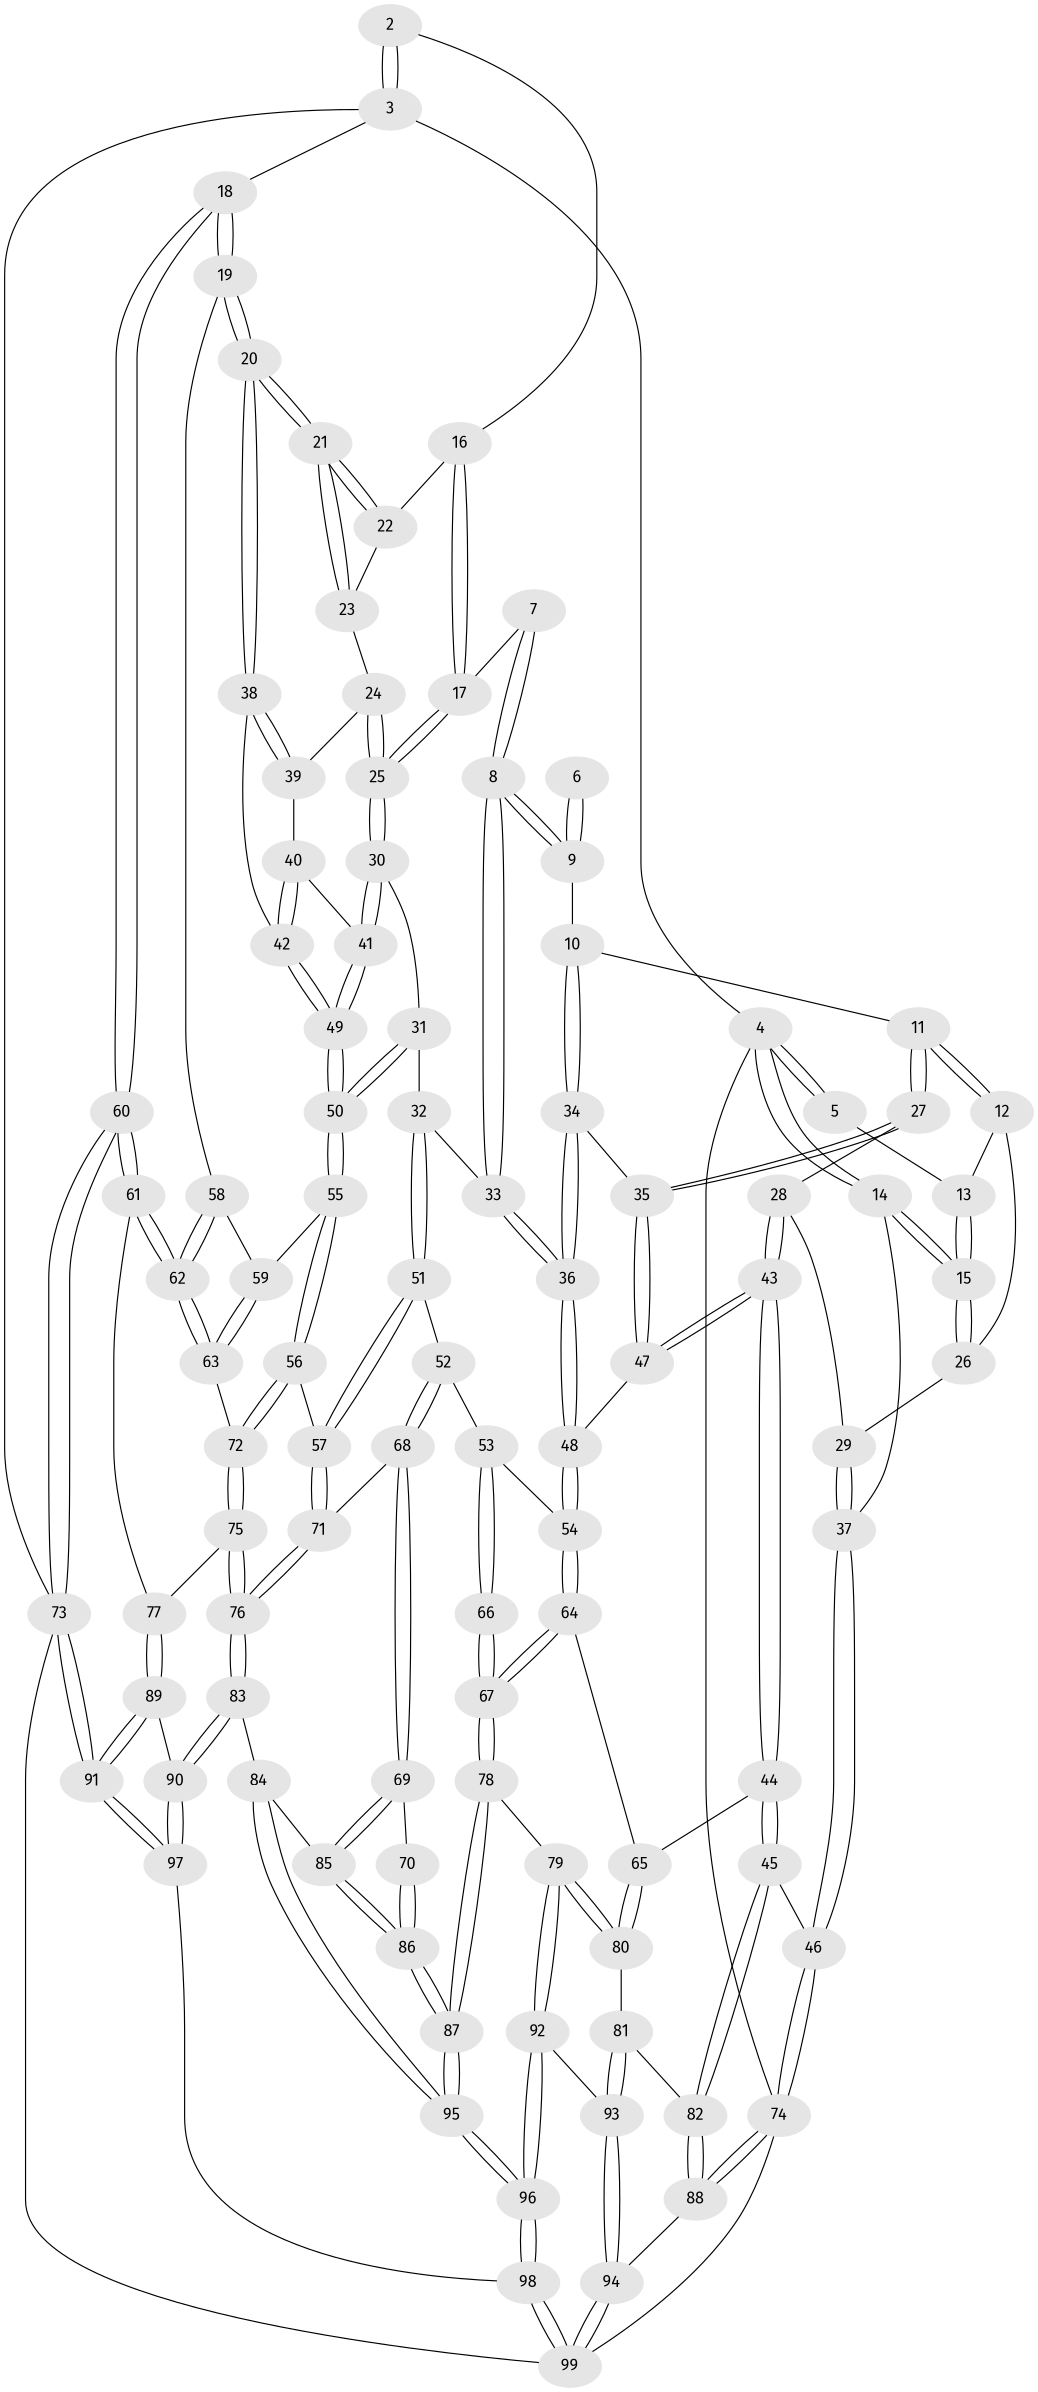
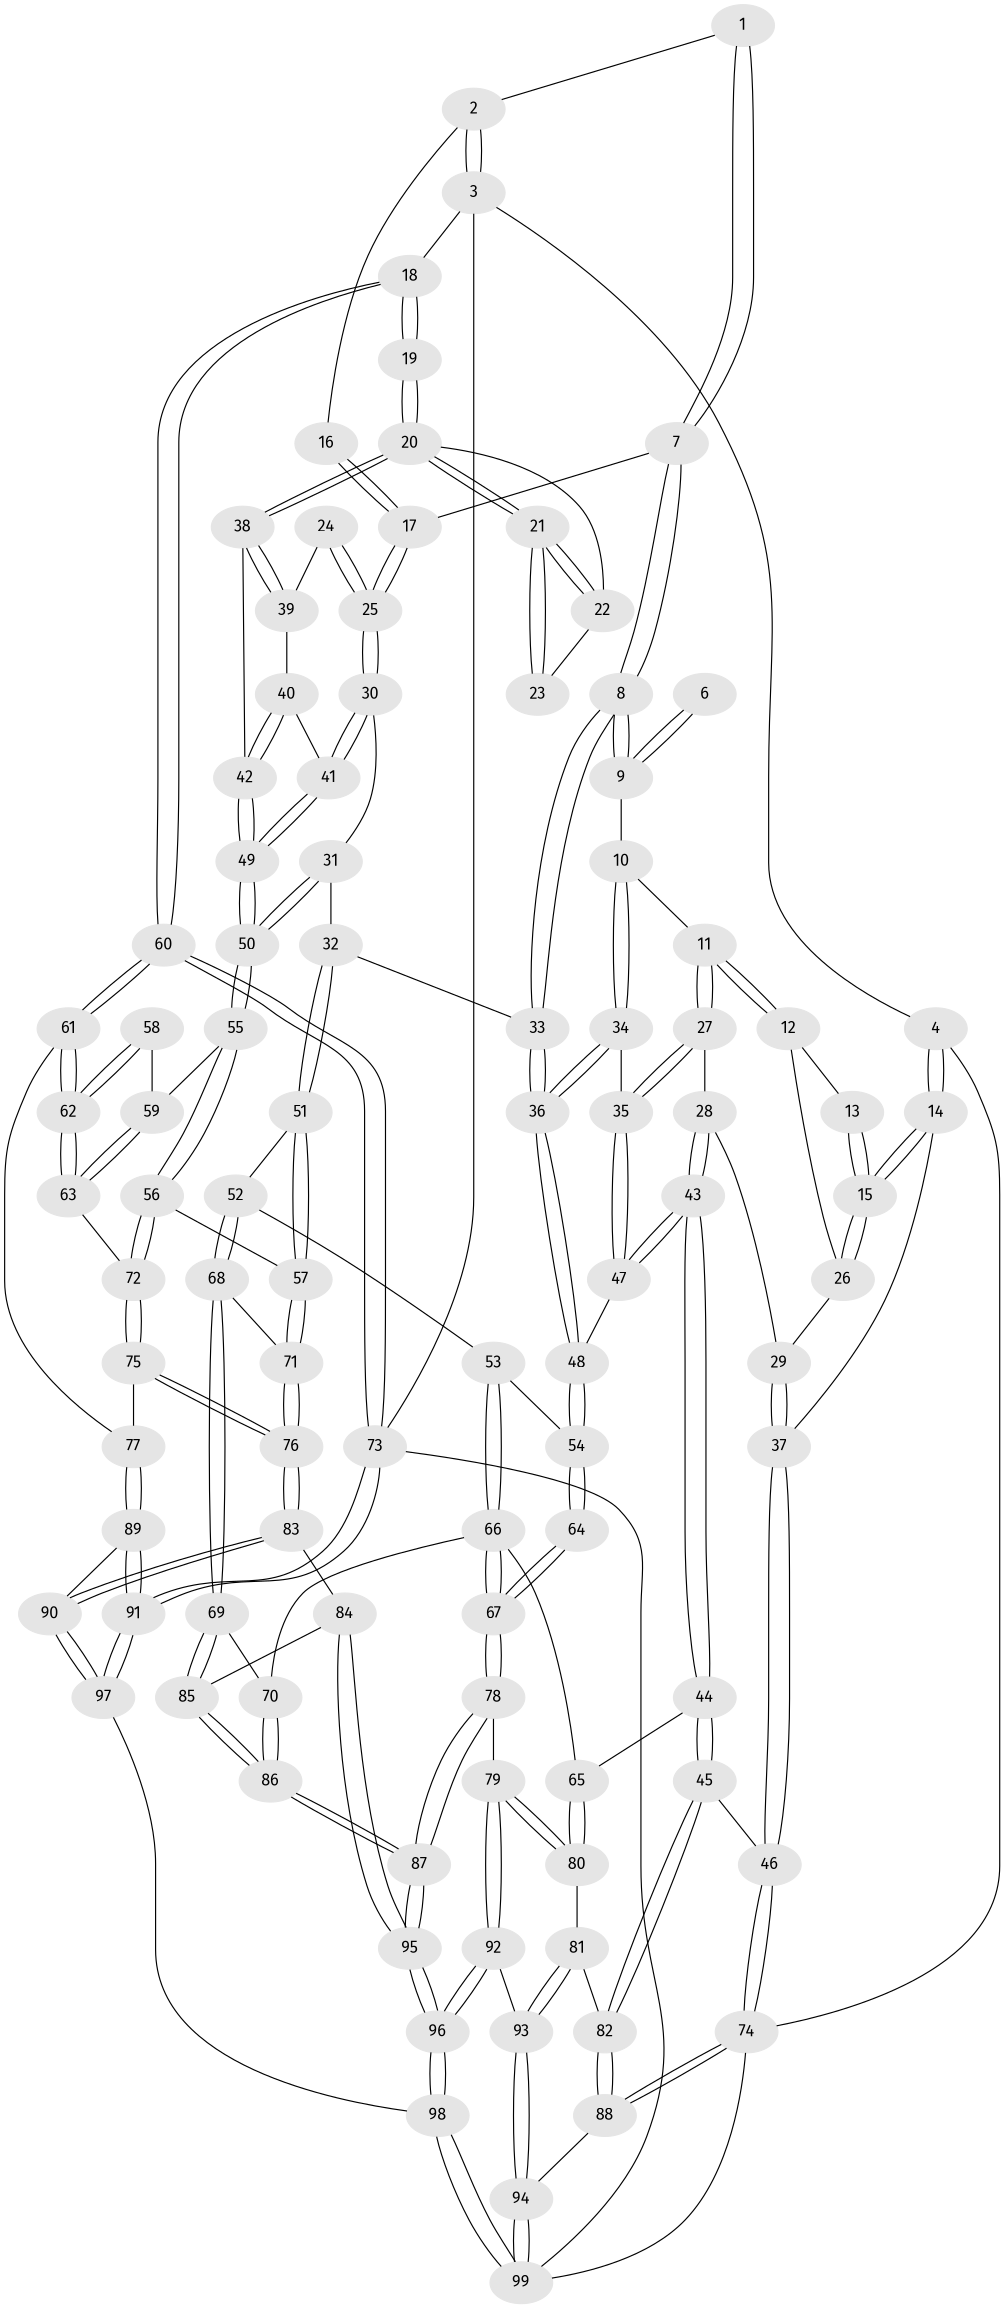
node "1": added
edge "16" -- "22": now "20" -- "22"
edge "23" -- "24": removed
edge "19" -- "58": removed
node "5": removed
edge "66" -- "70": added
edge "64" -- "65": now "66" -- "65"
